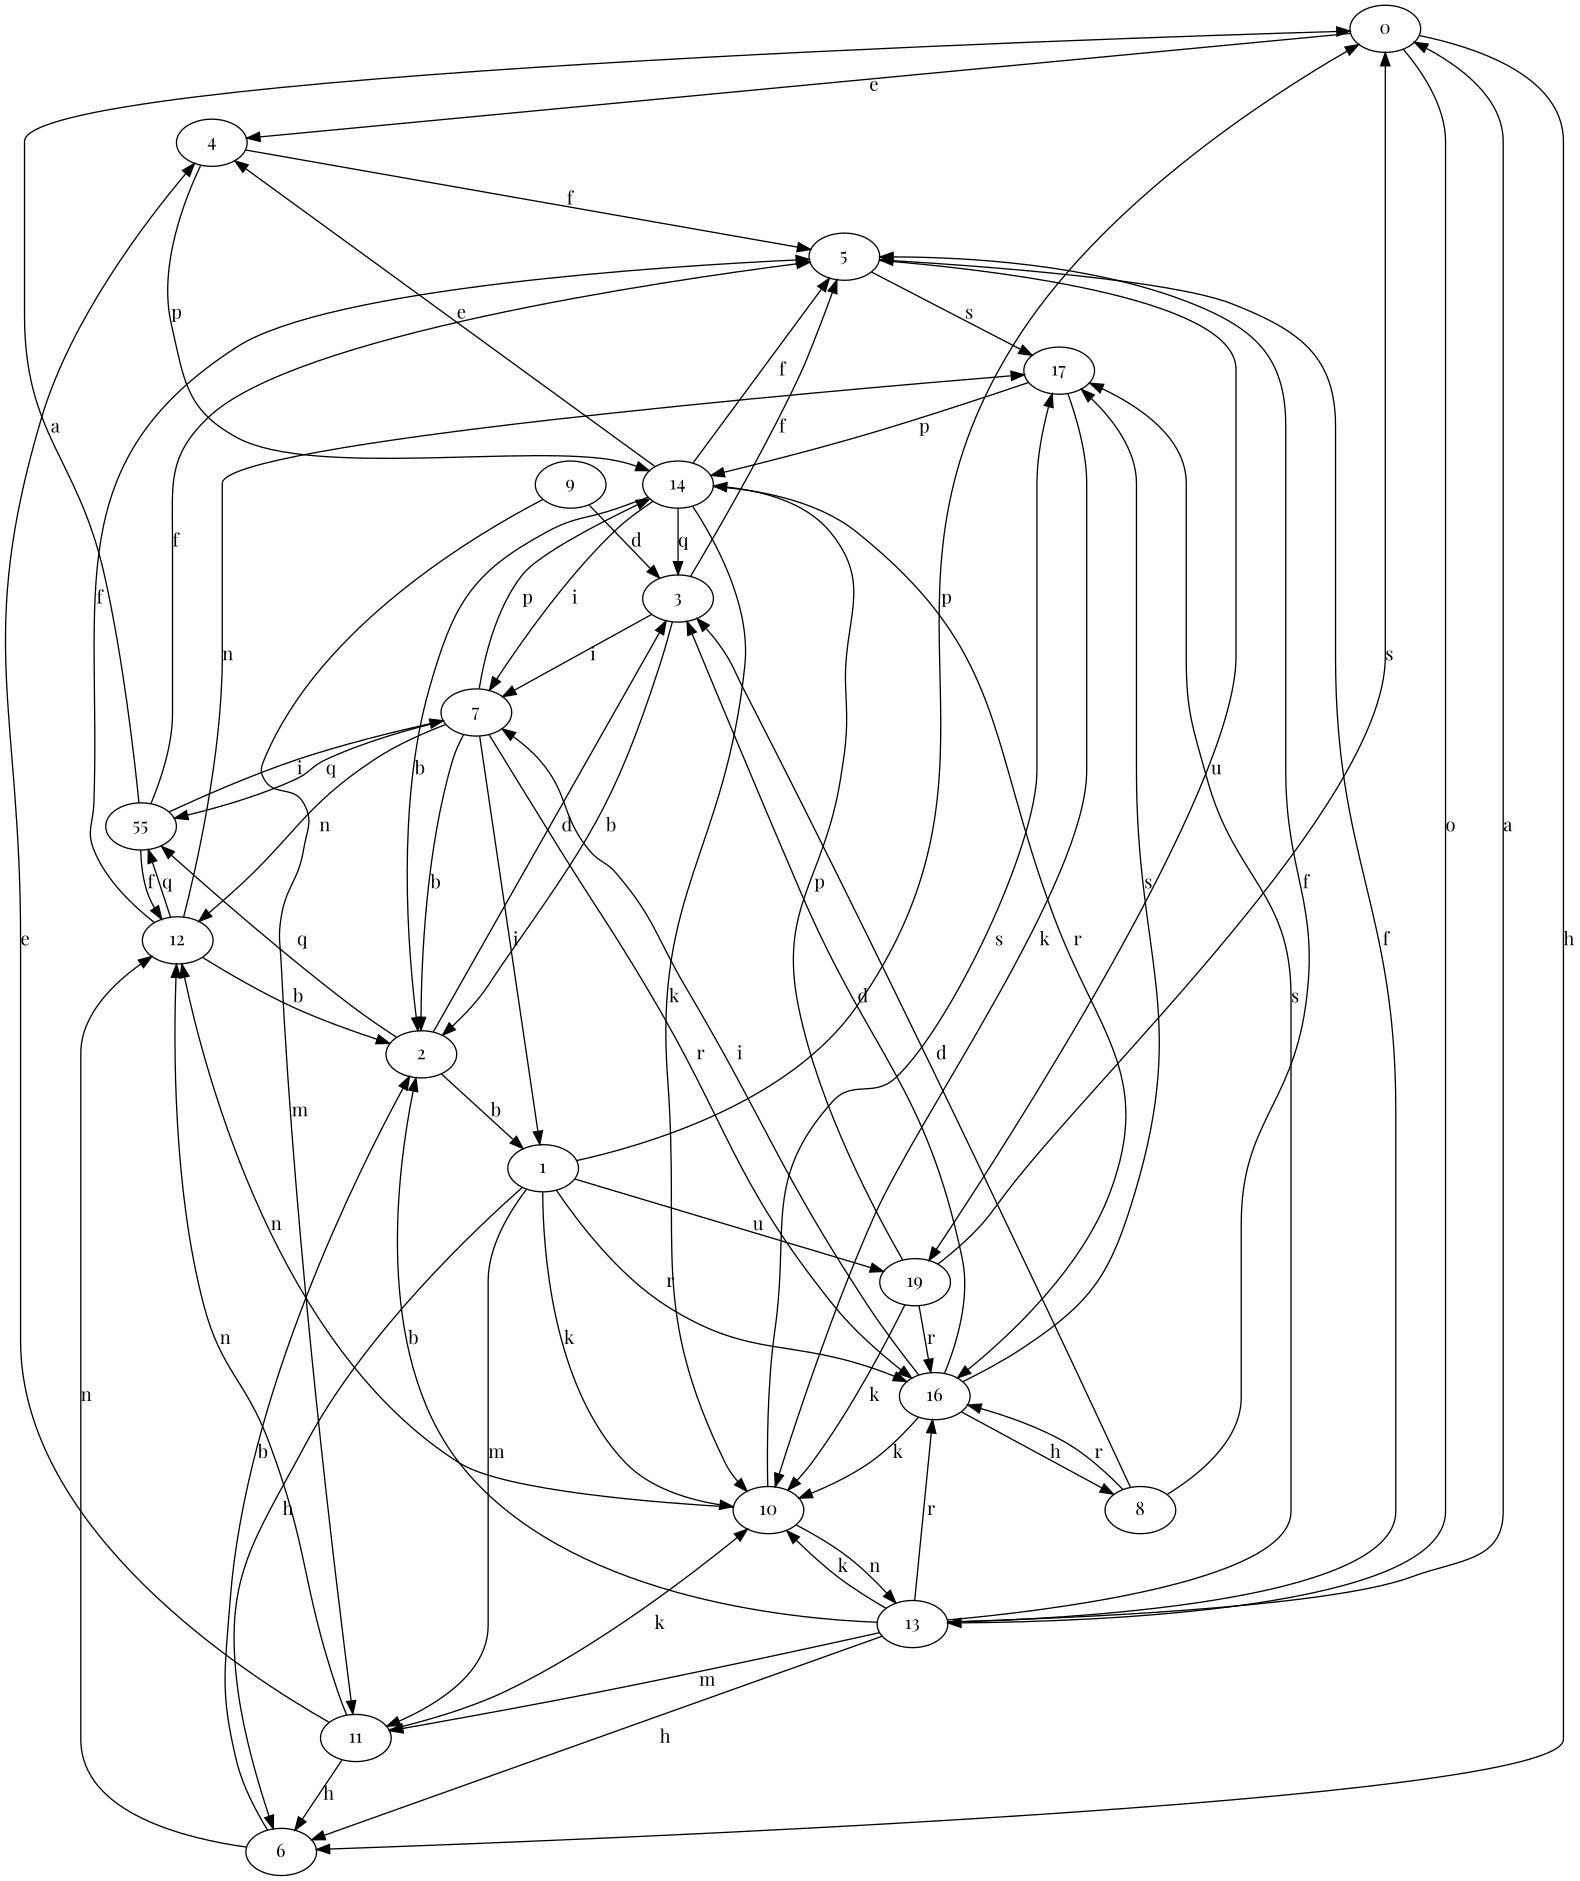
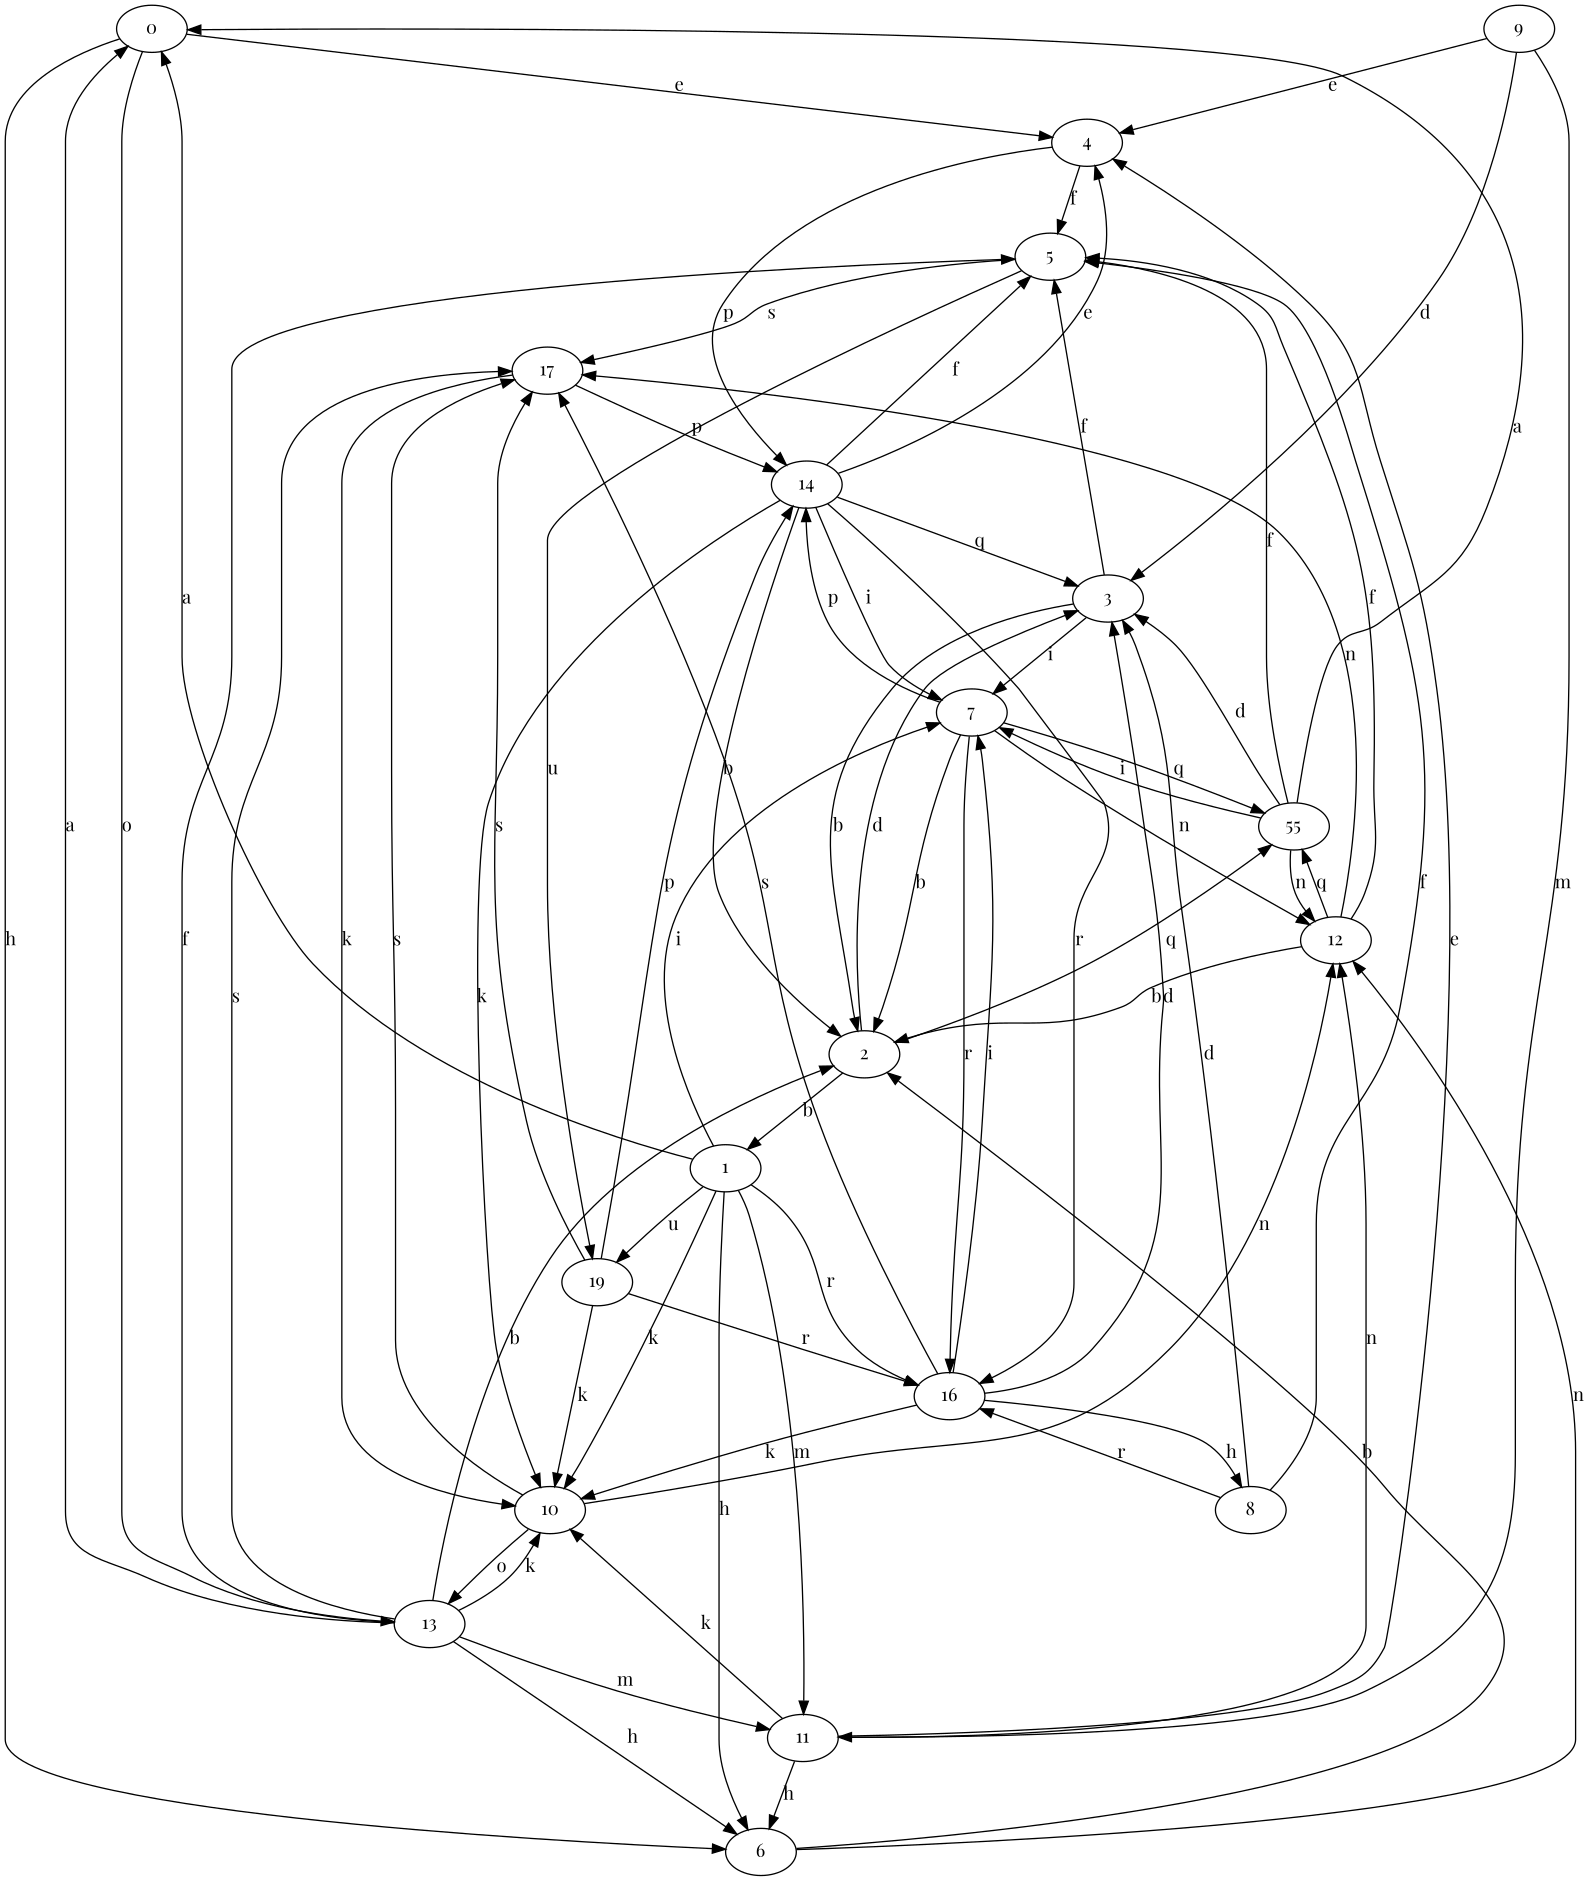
edge "9" -> "4": added, label "e"
edge "1" -> "0": label "p" -> "a"
edge "55" -> "3": added, label "d"
edge "19" -> "0": now "19" -> "17"
edge "55" -> "12": label "f" -> "n"
edge "7" -> "1": reversed
edge "13" -> "16": removed, label "r"
edge "10" -> "13": label "n" -> "o"
